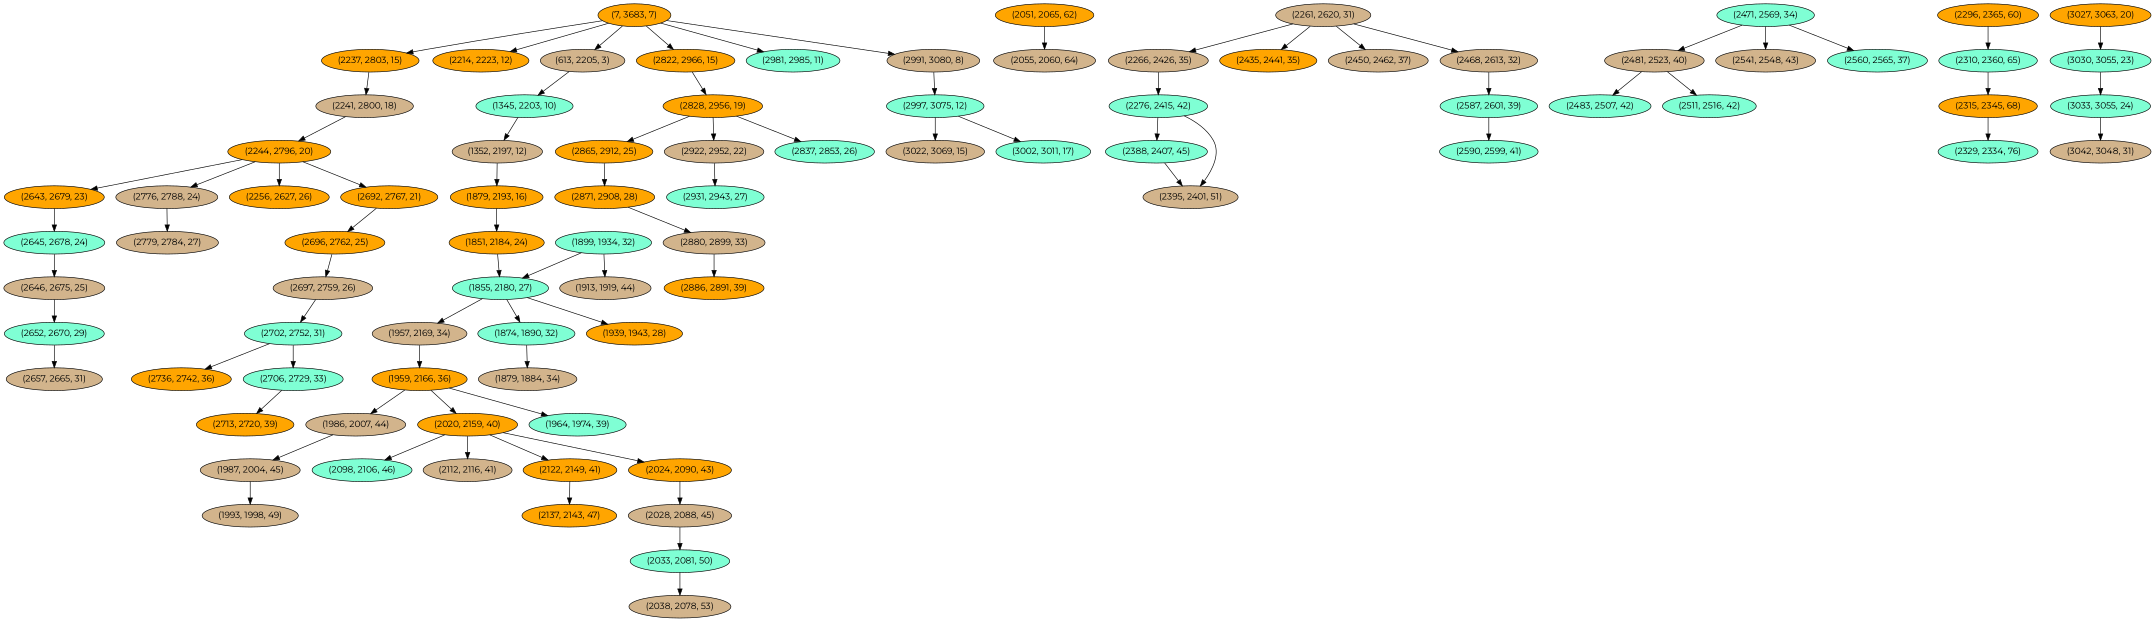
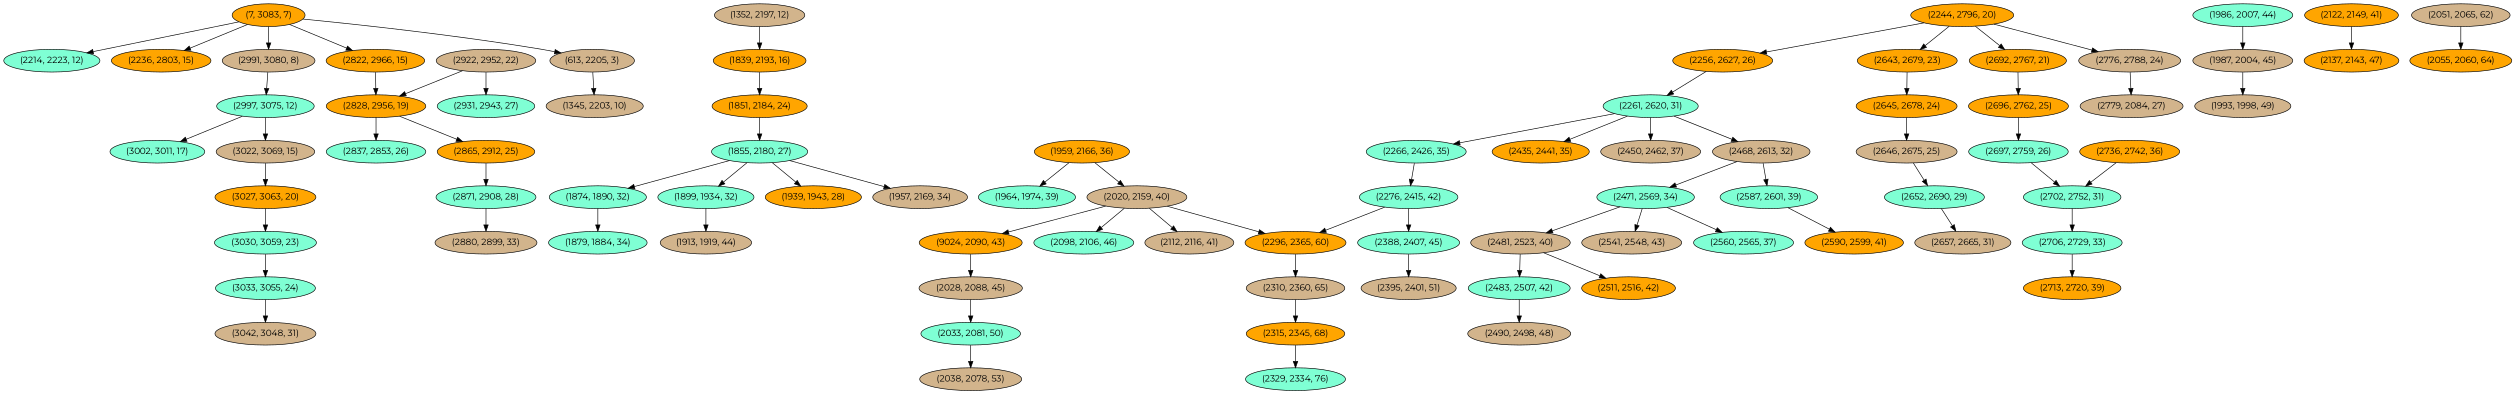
node "(7, 3683, 7)": label "(7, 3683, 7)" -> "(7, 3083, 7)"
node "(2051, 2065, 62)": fillcolor orange -> tan
node "(2261, 2620, 31)": fillcolor tan -> aquamarine
node "(2237, 2803, 15)": label "(2237, 2803, 15)" -> "(2236, 2803, 15)"
node "(2214, 2223, 12)": fillcolor orange -> aquamarine
node "(2981, 2985, 11)": removed
node "(2055, 2060, 64)": fillcolor tan -> orange
node "(2266, 2426, 35)": fillcolor tan -> aquamarine
node "(2310, 2360, 65)": fillcolor aquamarine -> tan
node "(3030, 3055, 23)": label "(3030, 3055, 23)" -> "(3030, 3059, 23)"
edge "(2256, 2627, 26)" -> "(2261, 2620, 31)": added
node "(2241, 2800, 18)": removed
node "(1345, 2203, 10)": fillcolor aquamarine -> tan
node "(2511, 2516, 42)": fillcolor aquamarine -> orange
edge "(1345, 2203, 10)" -> "(1352, 2197, 12)": removed
edge "(2828, 2956, 19)" -> "(2922, 2952, 22)": reversed
edge "(2276, 2415, 42)" -> "(2395, 2401, 51)": now "(2276, 2415, 42)" -> "(2296, 2365, 60)"
node "(2590, 2599, 41)": fillcolor aquamarine -> orange
edge "(3022, 3069, 15)" -> "(3027, 3063, 20)": added
edge "(2468, 2613, 32)" -> "(2471, 2569, 34)": added
node "(1879, 2193, 16)": label "(1879, 2193, 16)" -> "(1839, 2193, 16)"
node "(2871, 2908, 28)": fillcolor orange -> aquamarine
node "(2645, 2678, 24)": fillcolor aquamarine -> orange
node "(2779, 2784, 27)": label "(2779, 2784, 27)" -> "(2779, 2084, 27)"
edge "(1899, 1934, 32)" -> "(1855, 2180, 27)": reversed
node "(2697, 2759, 26)": fillcolor tan -> aquamarine
node "(2886, 2891, 39)": removed
node "(2652, 2670, 29)": label "(2652, 2670, 29)" -> "(2652, 2690, 29)"
node "(2490, 2498, 48)": added
edge "(1957, 2169, 34)" -> "(1959, 2166, 36)": removed
edge "(2702, 2752, 31)" -> "(2736, 2742, 36)": reversed
node "(1879, 1884, 34)": fillcolor tan -> aquamarine
edge "(1959, 2166, 36)" -> "(1986, 2007, 44)": removed
node "(1986, 2007, 44)": fillcolor tan -> aquamarine
node "(2020, 2159, 40)": fillcolor orange -> tan
edge "(2020, 2159, 40)" -> "(2122, 2149, 41)": now "(2020, 2159, 40)" -> "(2296, 2365, 60)"
node "(2024, 2090, 43)": label "(2024, 2090, 43)" -> "(9024, 2090, 43)"
